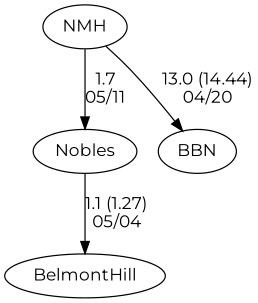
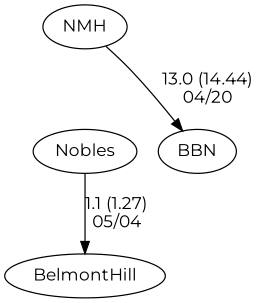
edge "NMH" -> "Nobles": removed, label "1.7 05/11"
